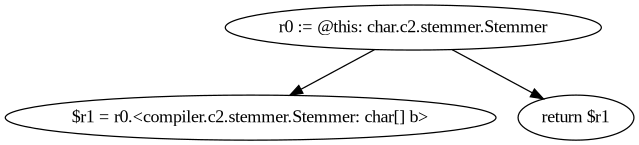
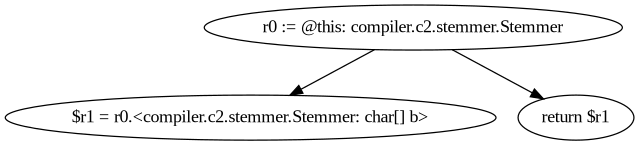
node "r0 := @this: char.c2.stemmer.Stemmer": label "r0 := @this: char.c2.stemmer.Stemmer" -> "r0 := @this: compiler.c2.stemmer.Stemmer"
